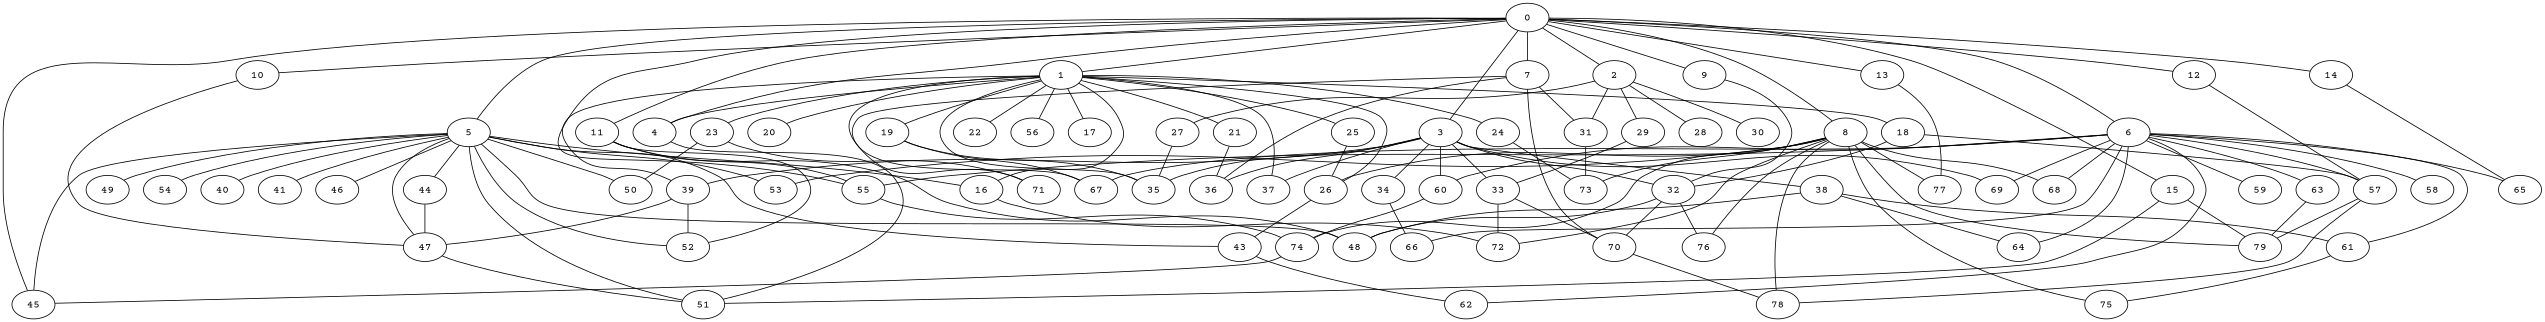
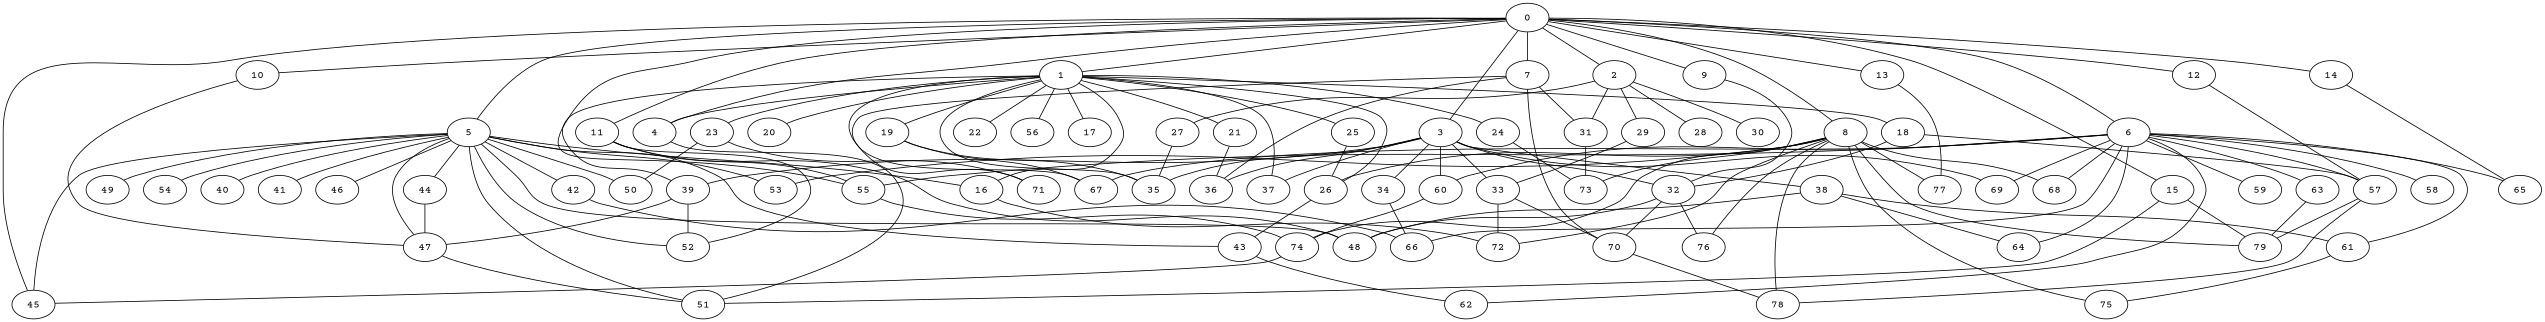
node "42": added
